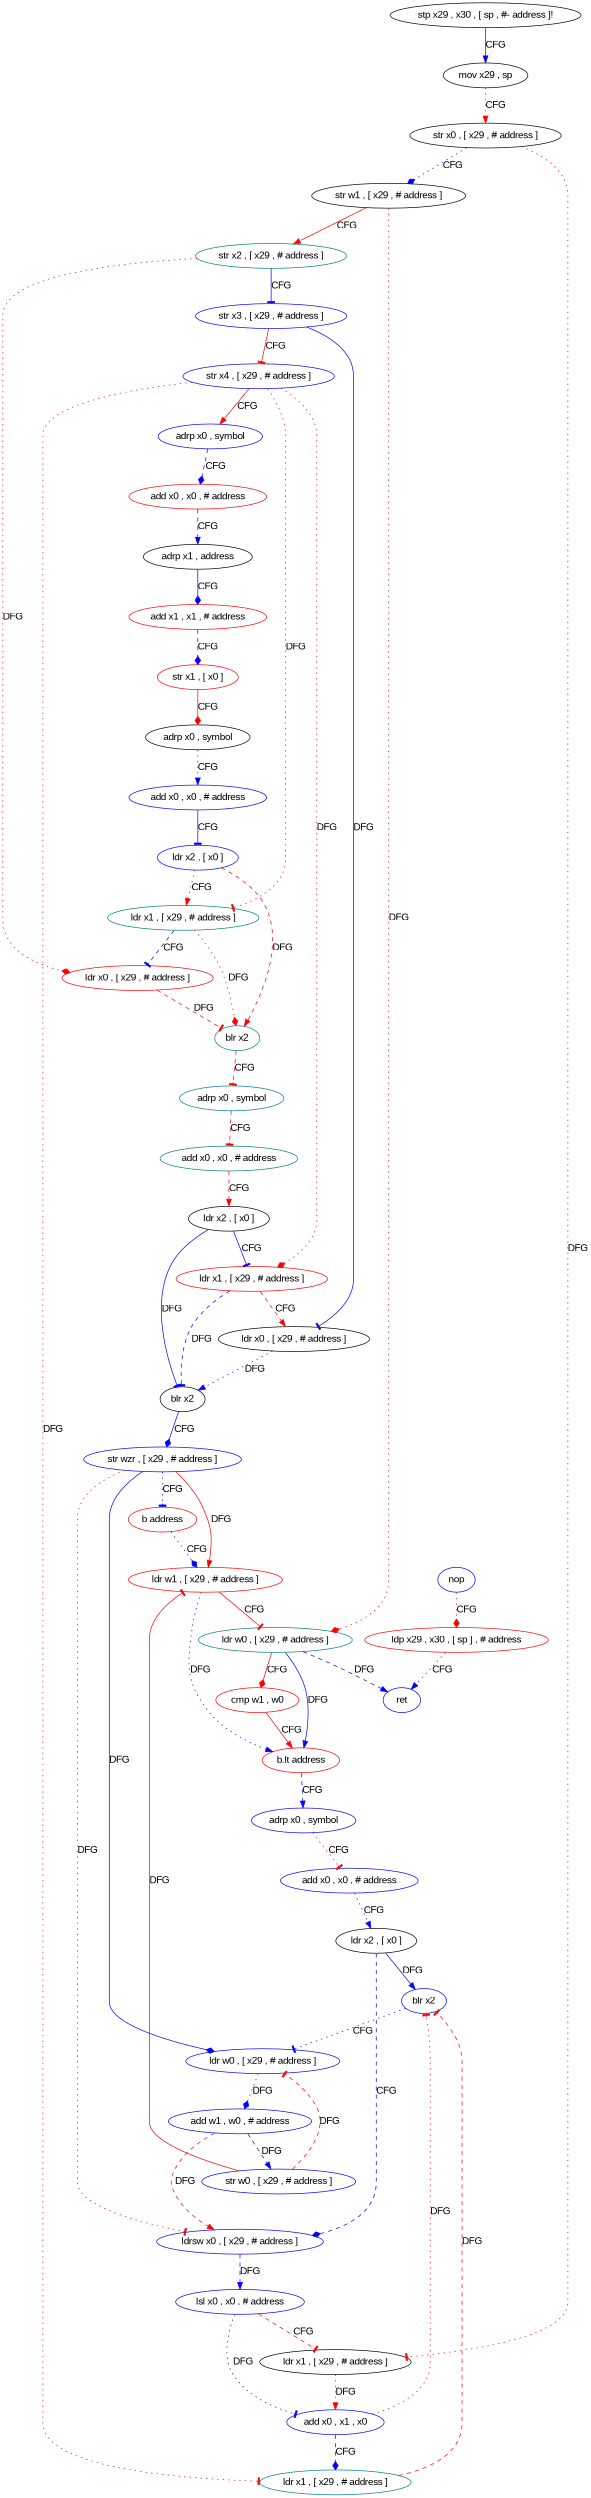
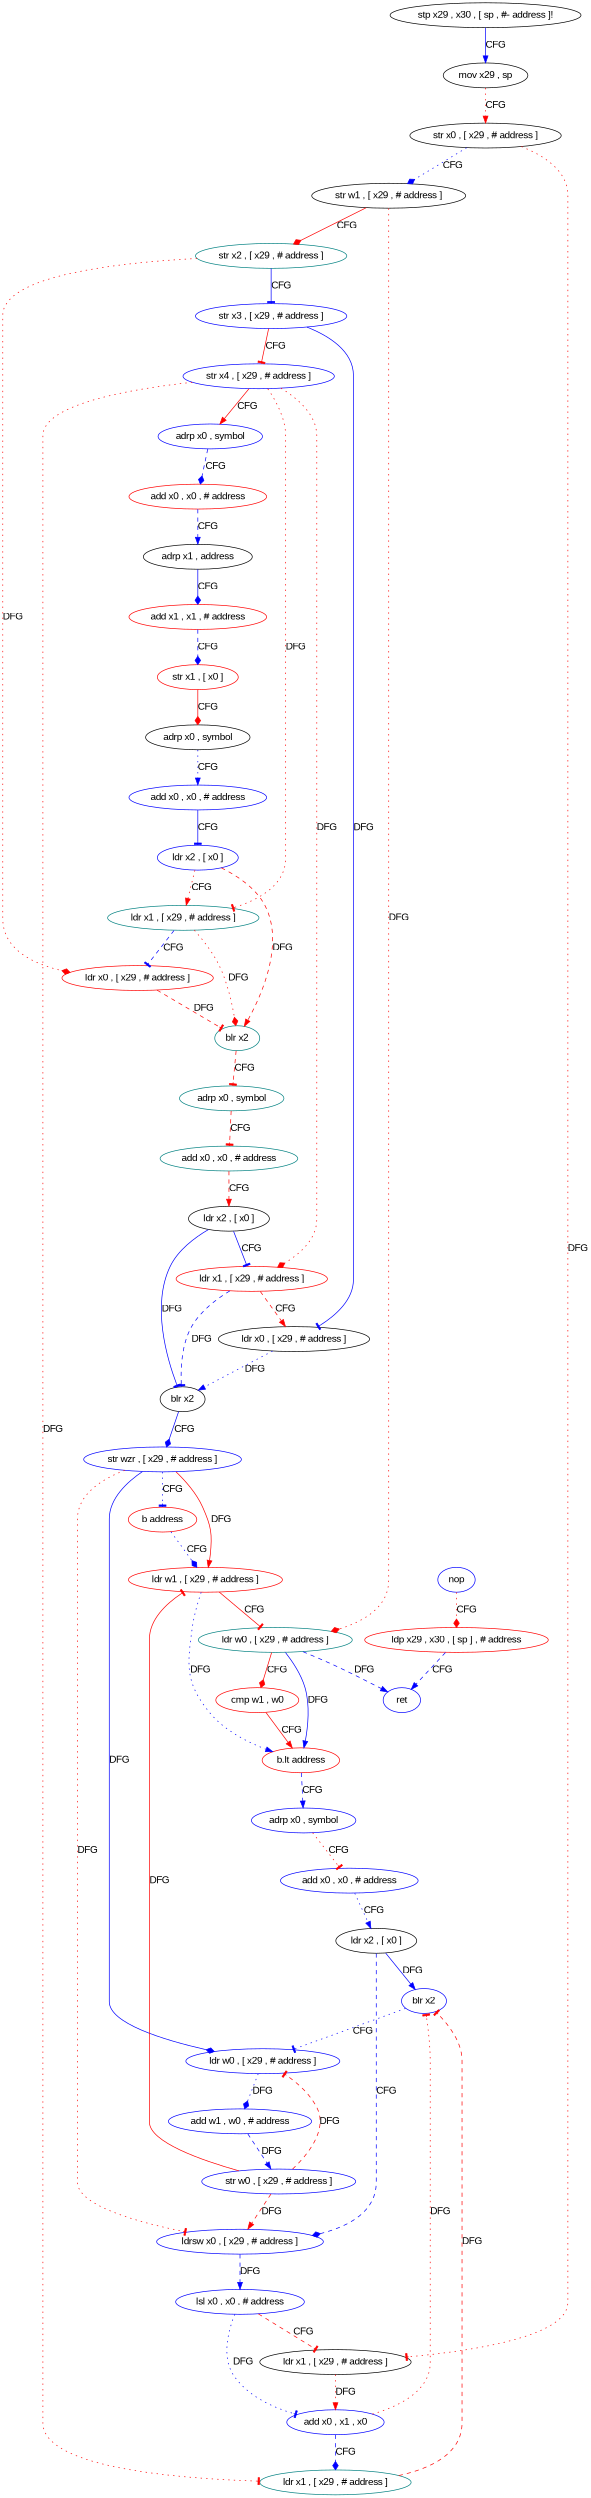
edge "str w1 , [ x29 , # address ]" -> "str x2 , [ x29 , # address ]": arrowhead normal -> diamond
edge "ldp x29 , x30 , [ sp ] , # address" -> "ret": style dotted -> dashed
edge "add w1 , w0 , # address" -> "ldrsw x0 , [ x29 , # address ]": now "str w0 , [ x29 , # address ]" -> "ldrsw x0 , [ x29 , # address ]"
